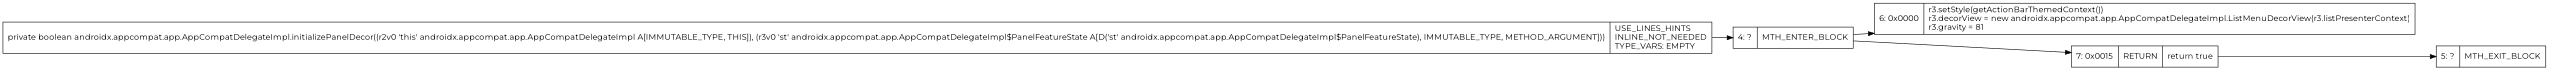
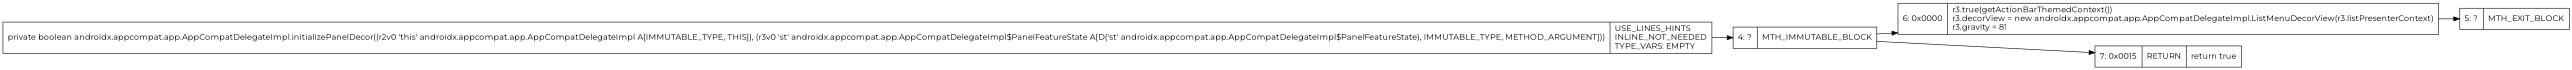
node "6: 0x0000": text "r3.setStyle(getActionBarThemedContext())" -> "r3.true(getActionBarThemedContext())"
node "4: ?": text "MTH_ENTER_BLOCK" -> "MTH_IMMUTABLE_BLOCK"
edge "7: 0x0015" -> "5: ?": now "6: 0x0000" -> "5: ?"
